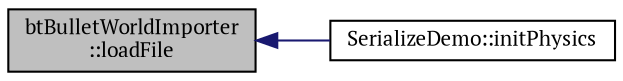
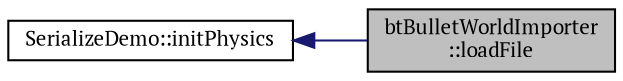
edge "SerializeDemo::initPhysics" -> "btBulletWorldImporter ::loadFile": reversed
